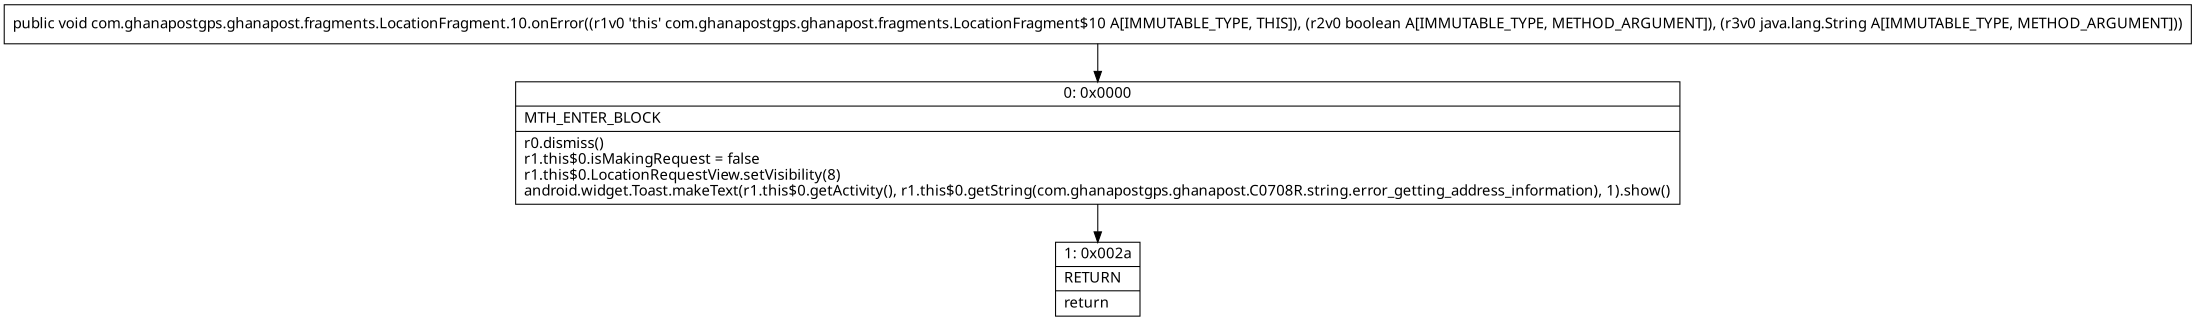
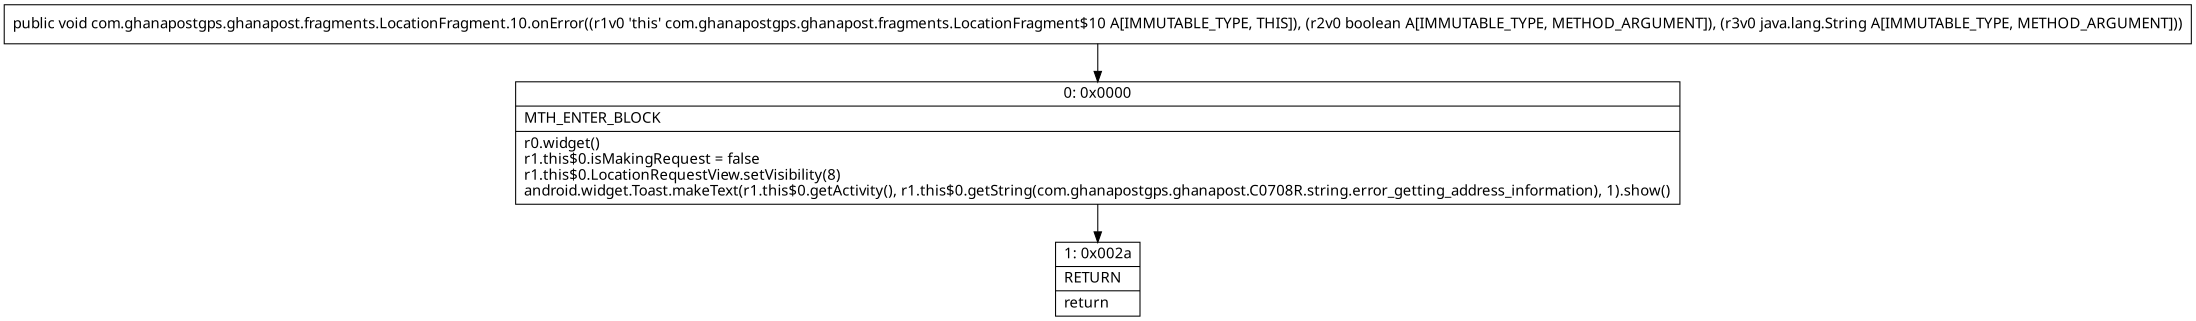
node "0: 0x0000": text "r0.dismiss()" -> "r0.widget()"
